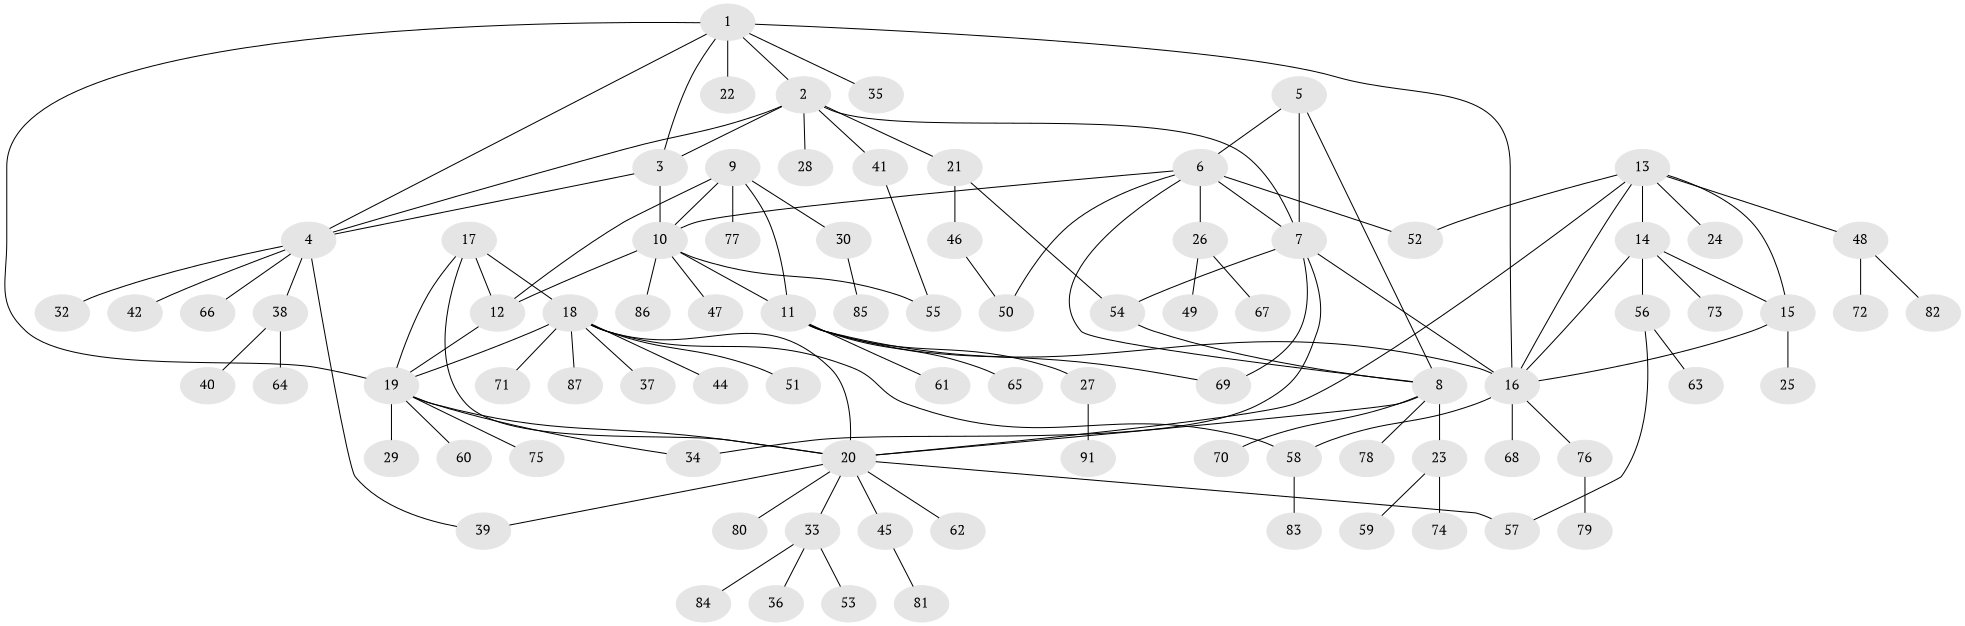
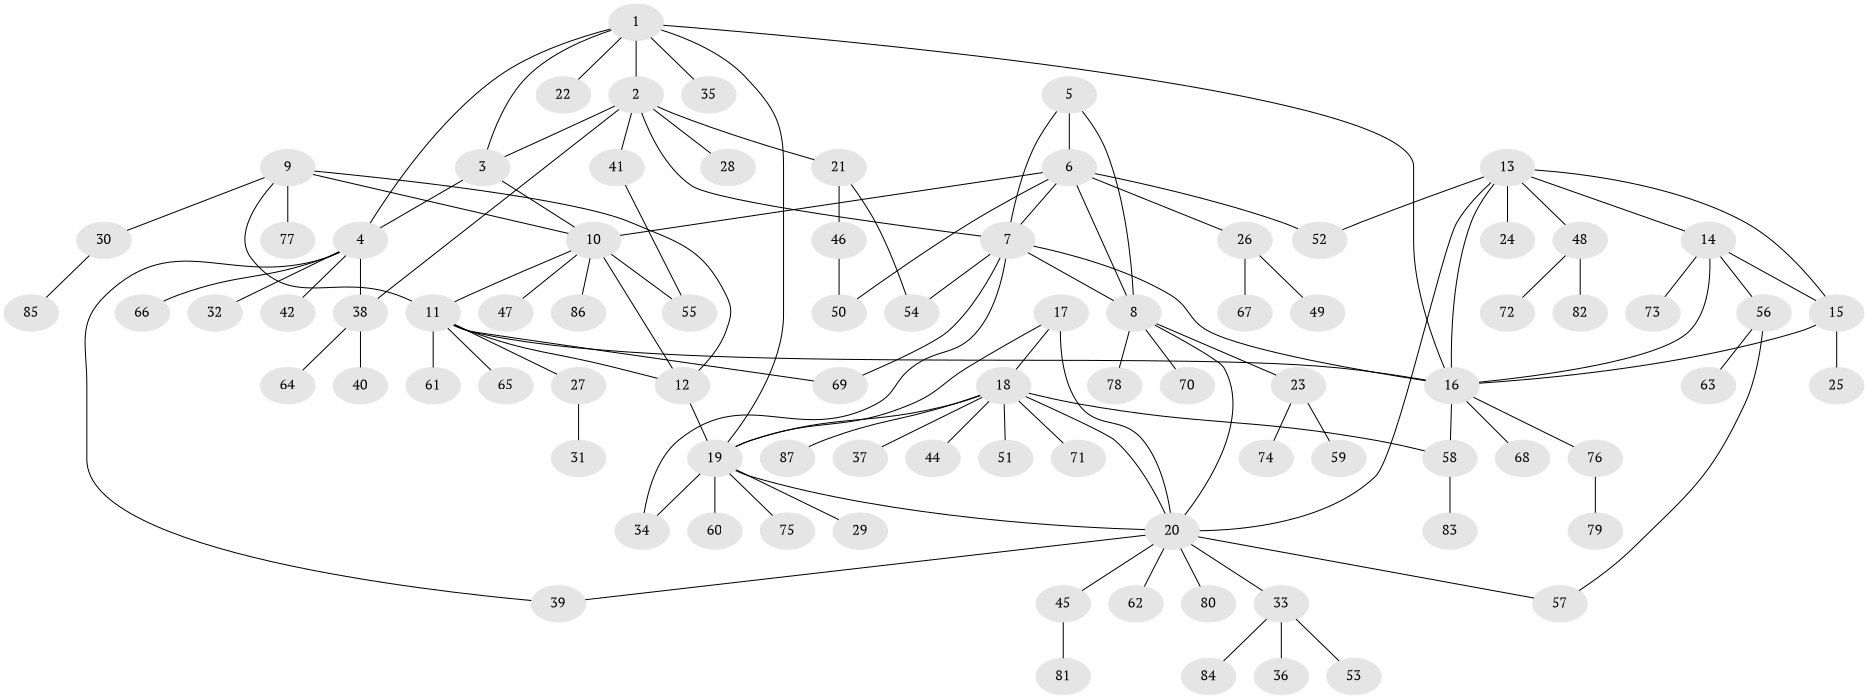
edge "2" -- "4": now "2" -- "38"
edge "17" -- "12": now "11" -- "12"
edge "54" -- "8": now "7" -- "8"
node "91": label "91" -> "31"
